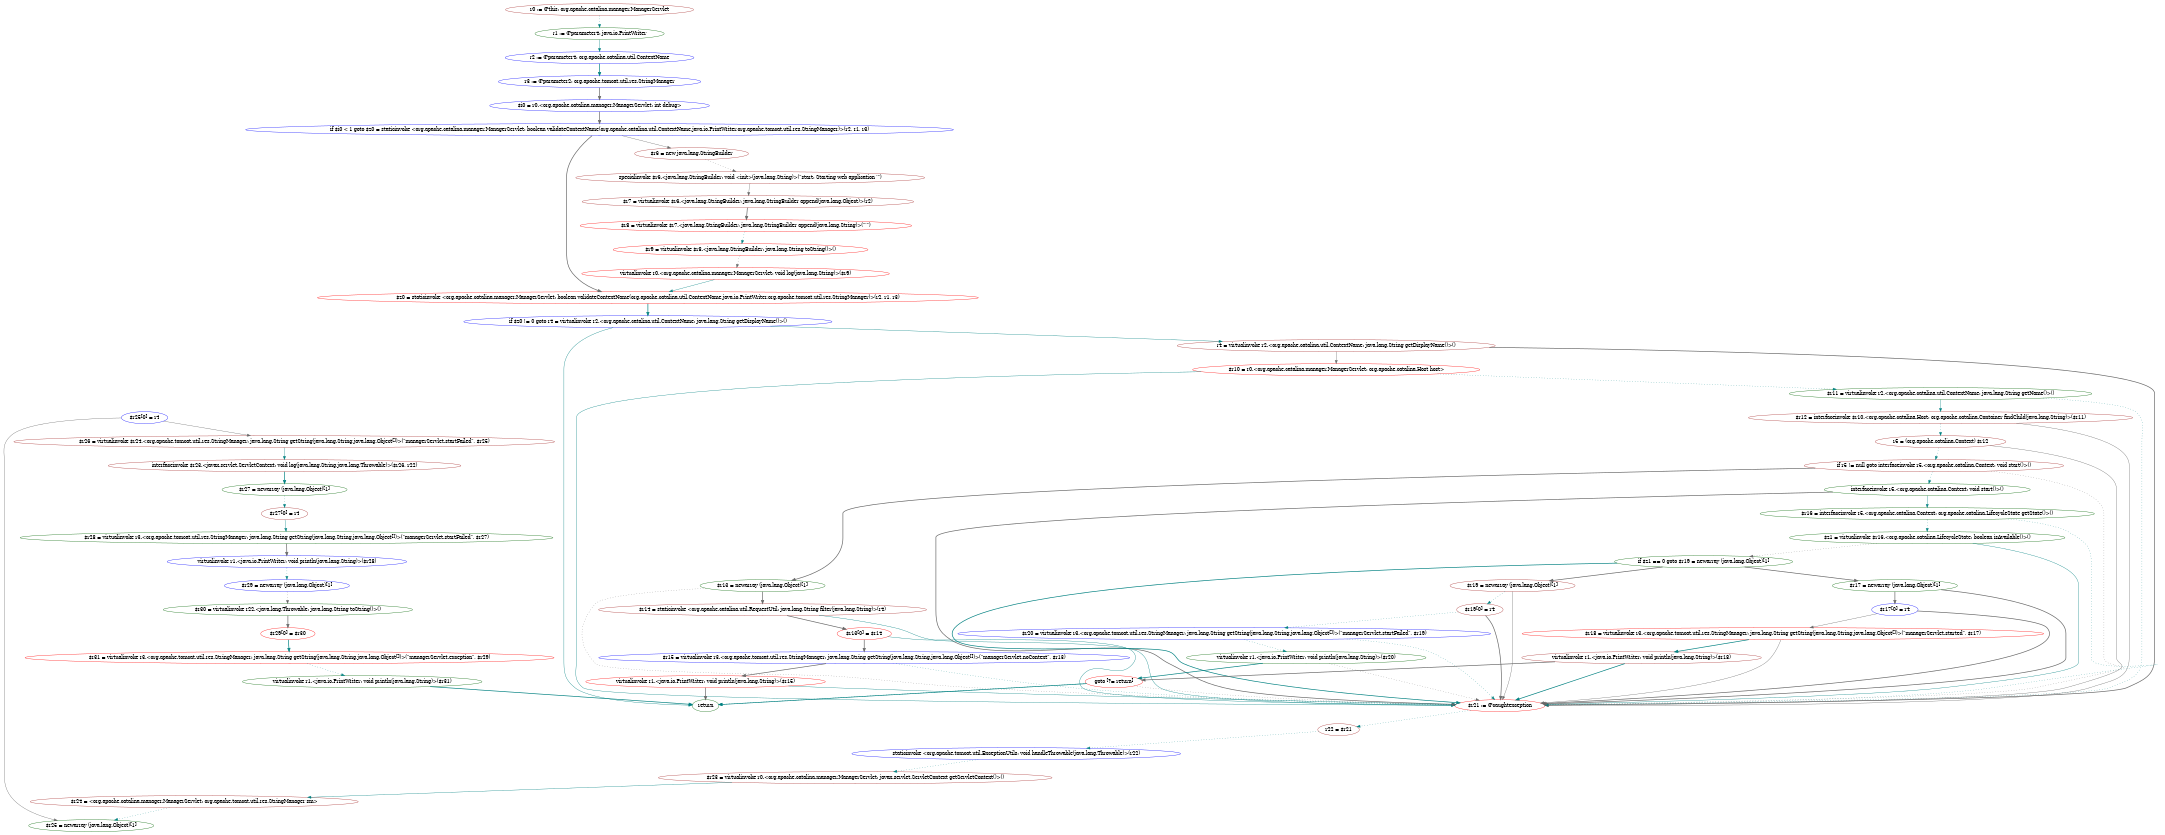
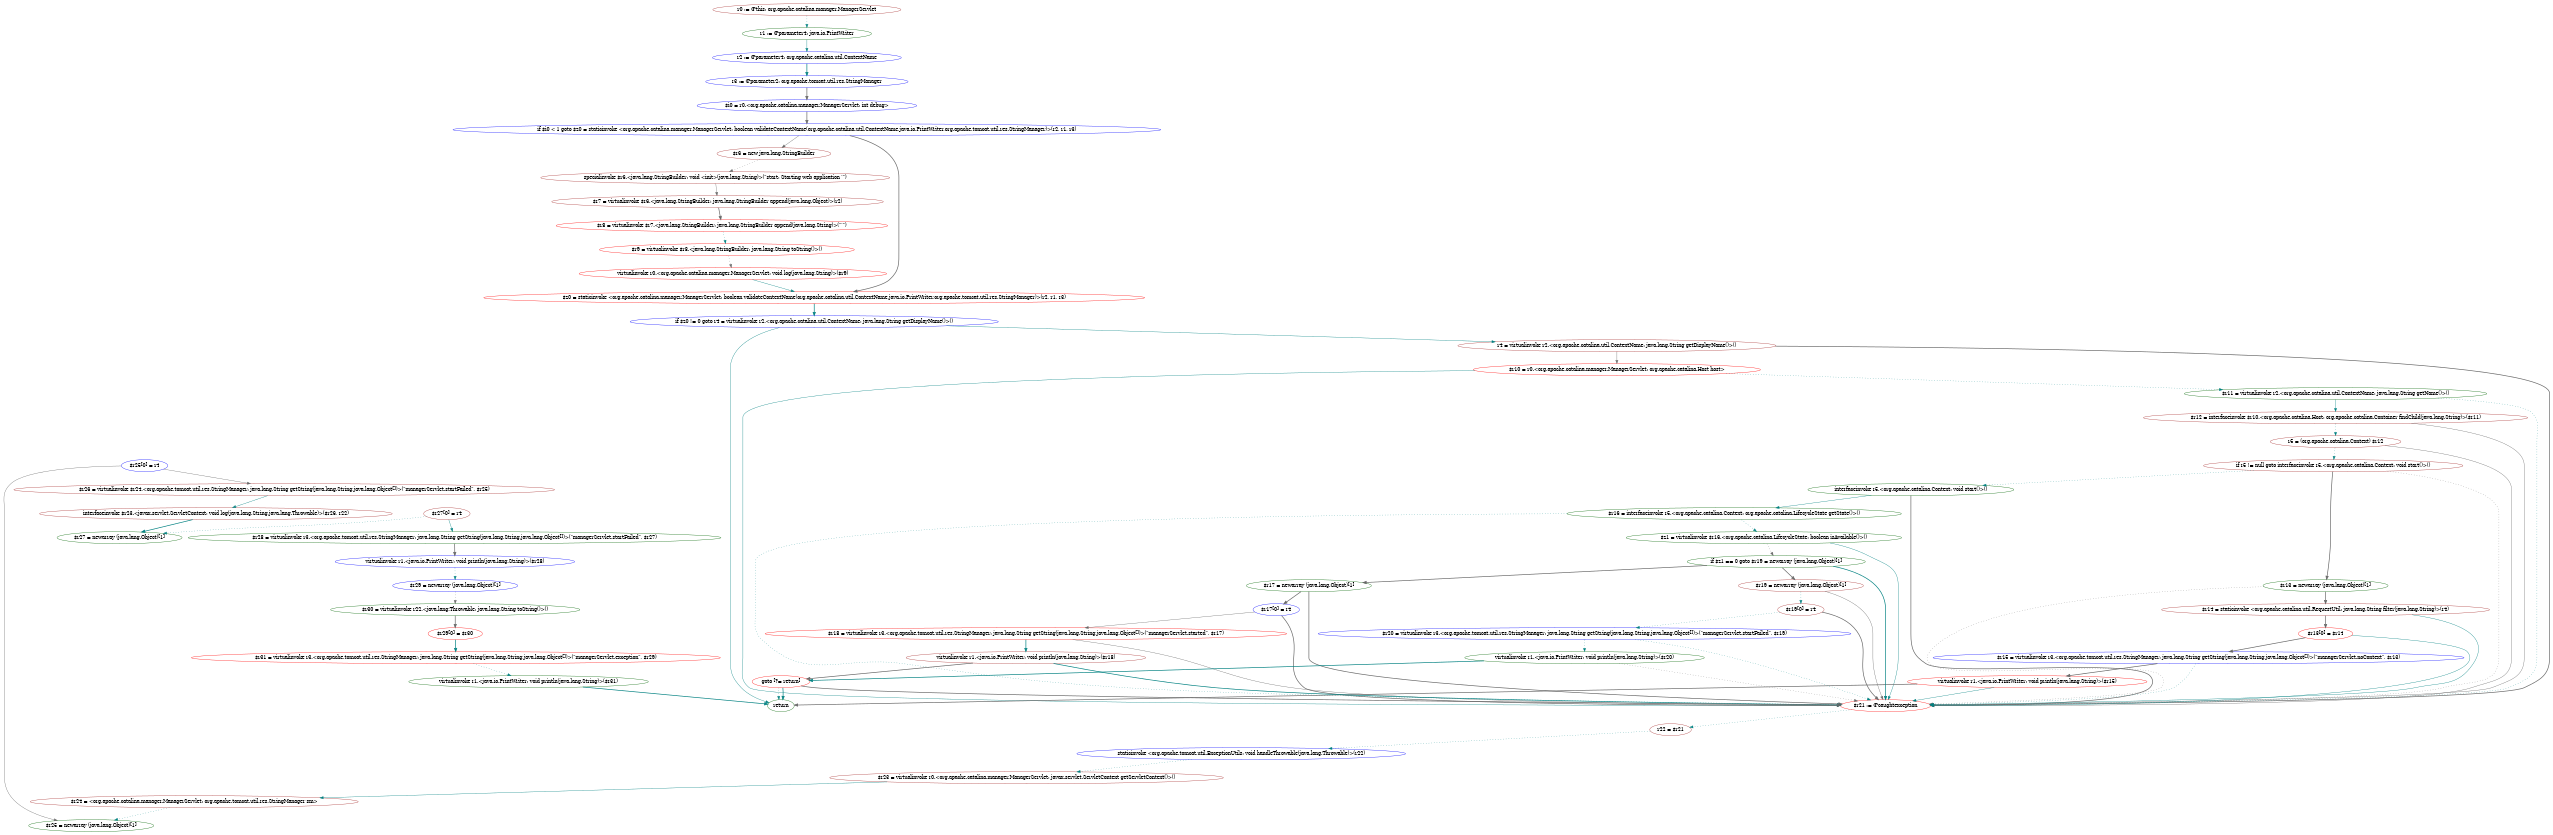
edge "$r27 = newarray (java.lang.Object)[1]" -> "$r27[0] = r4": reversed
edge "goto [?= return]" -> "$r21 := @caughtexception": style dotted -> bold
